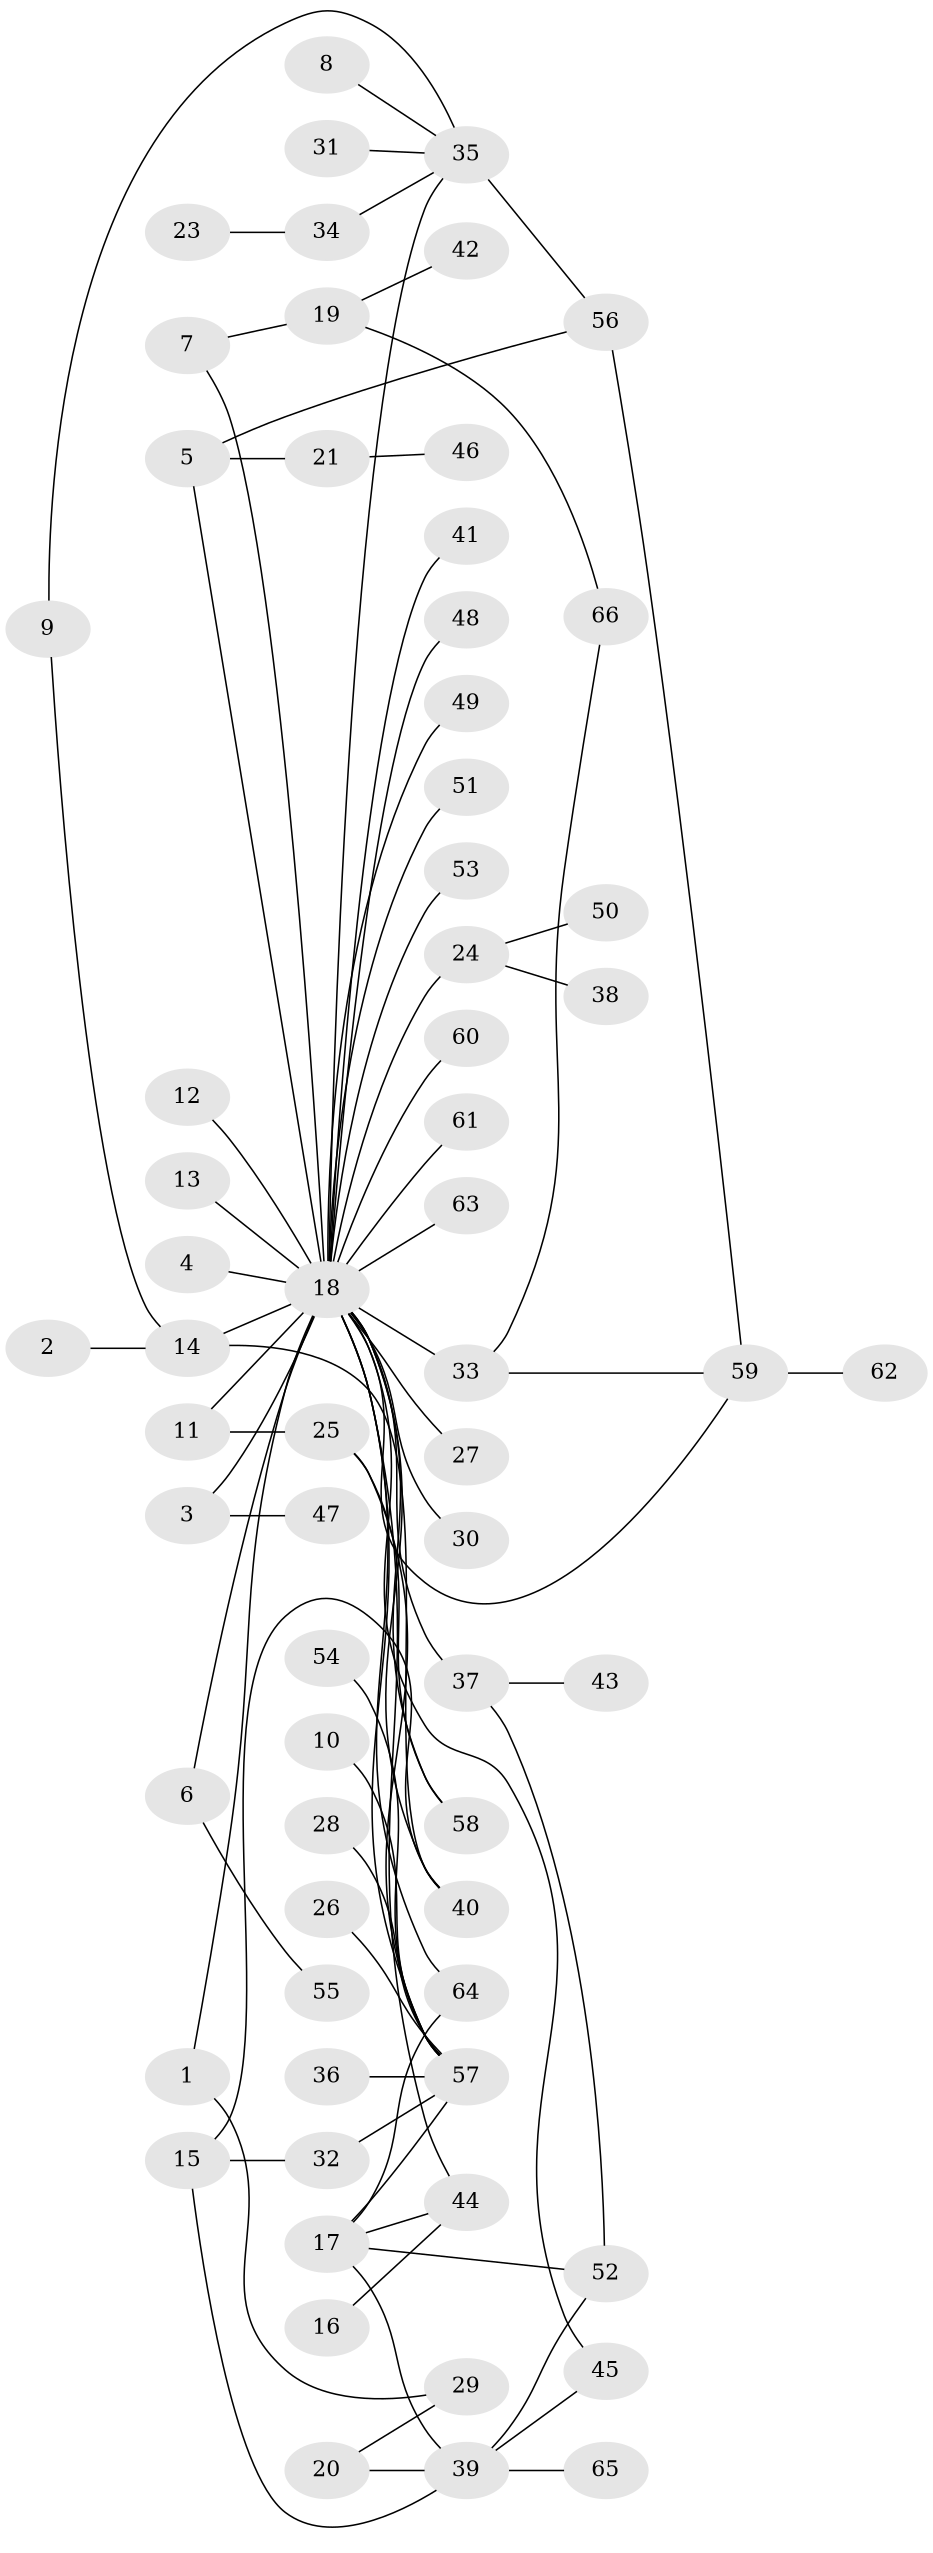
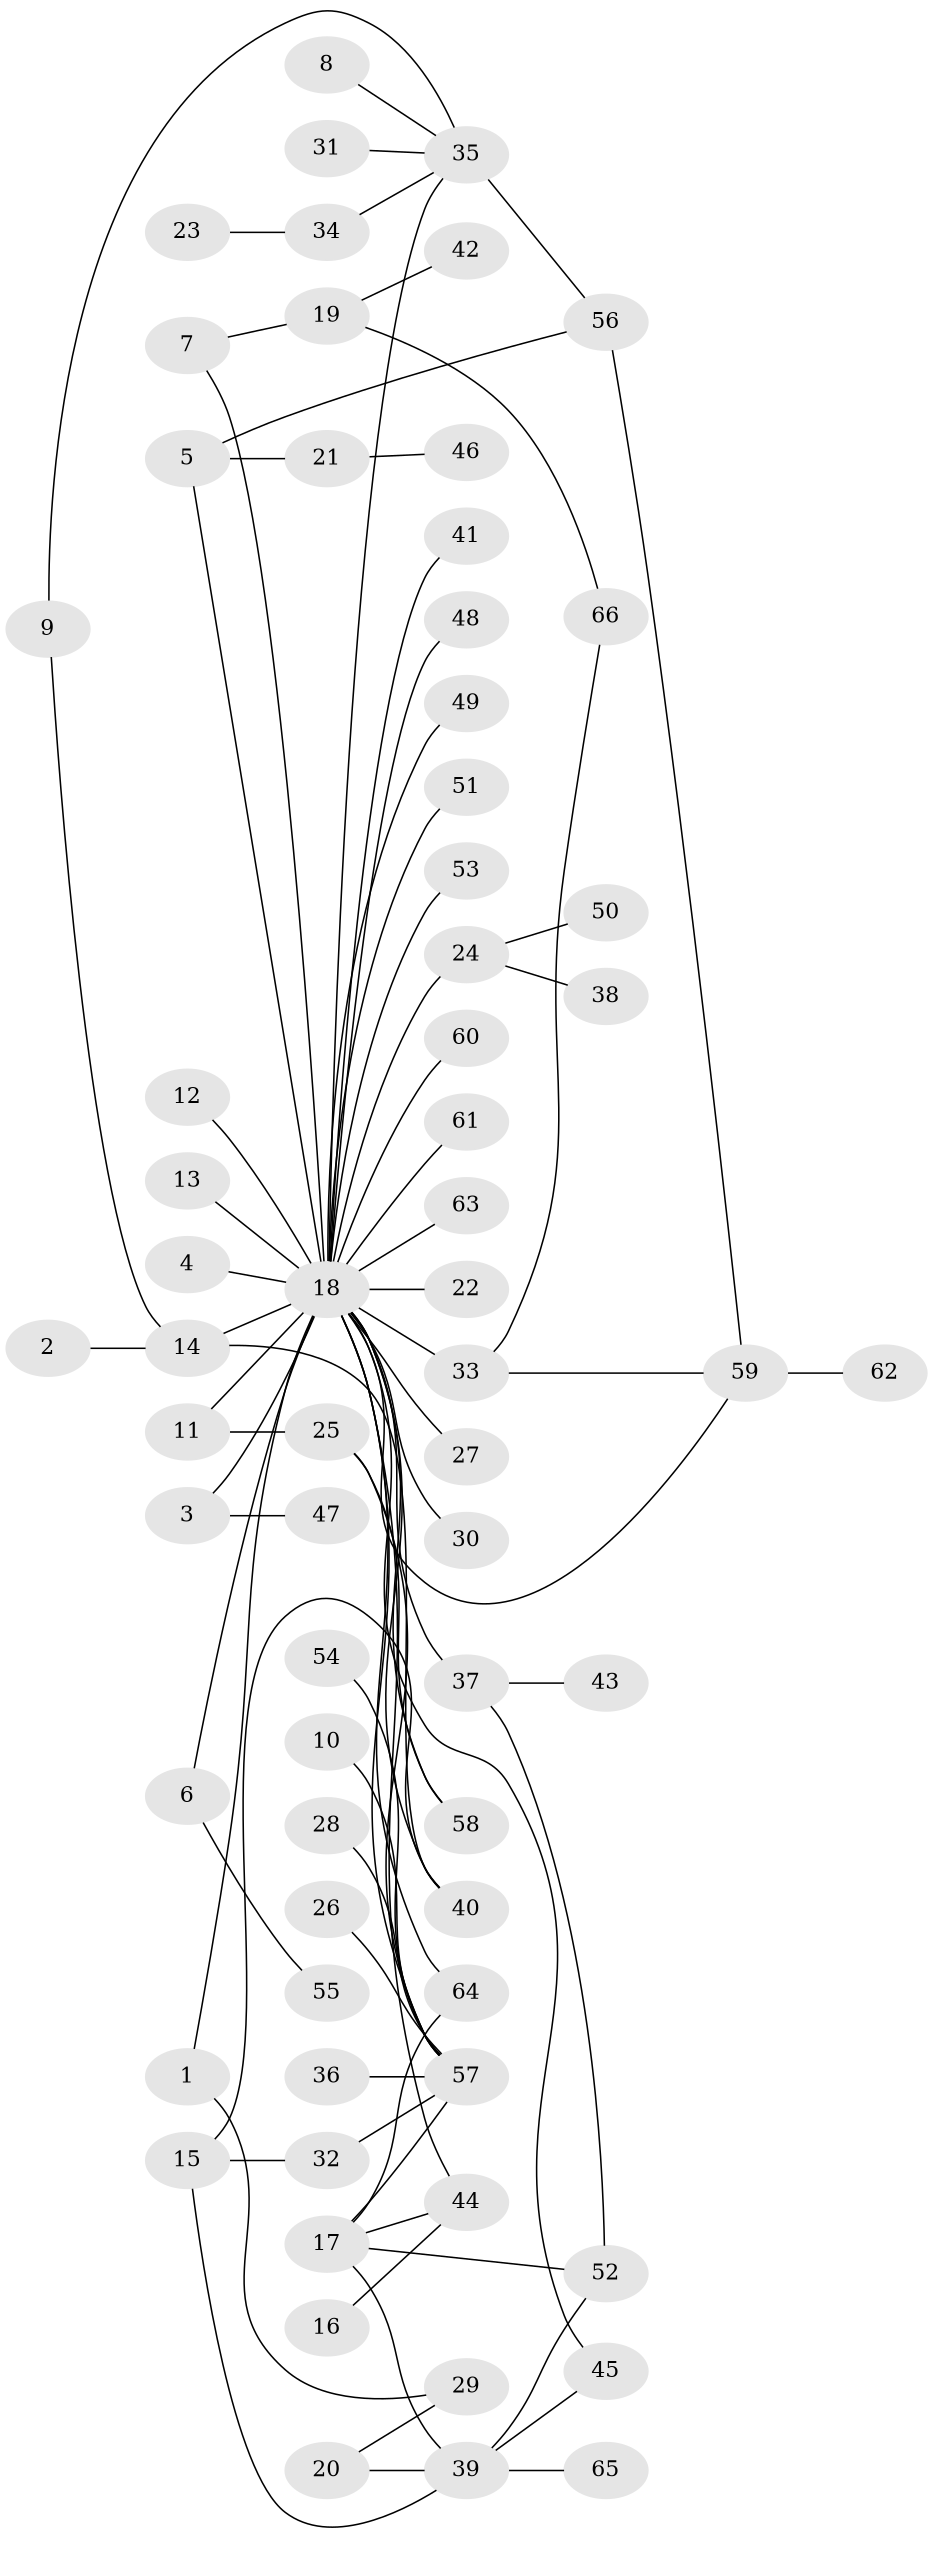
node "22": added
